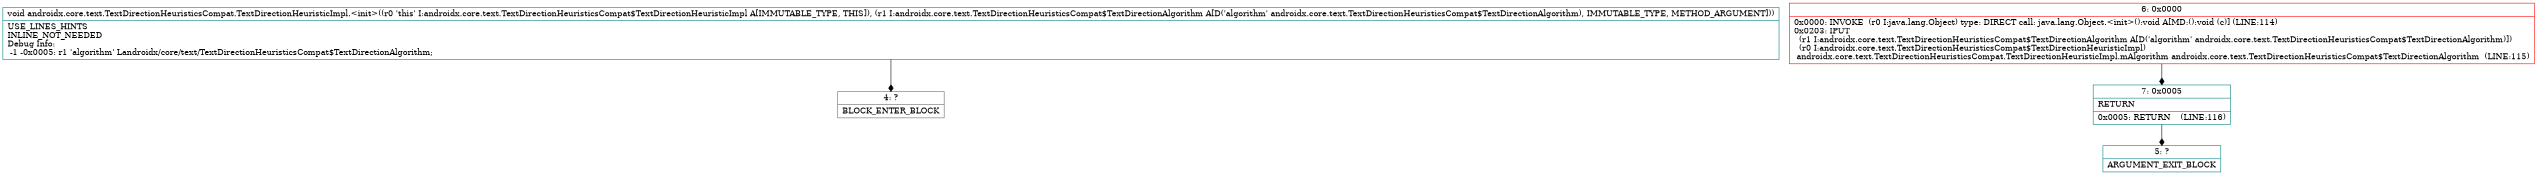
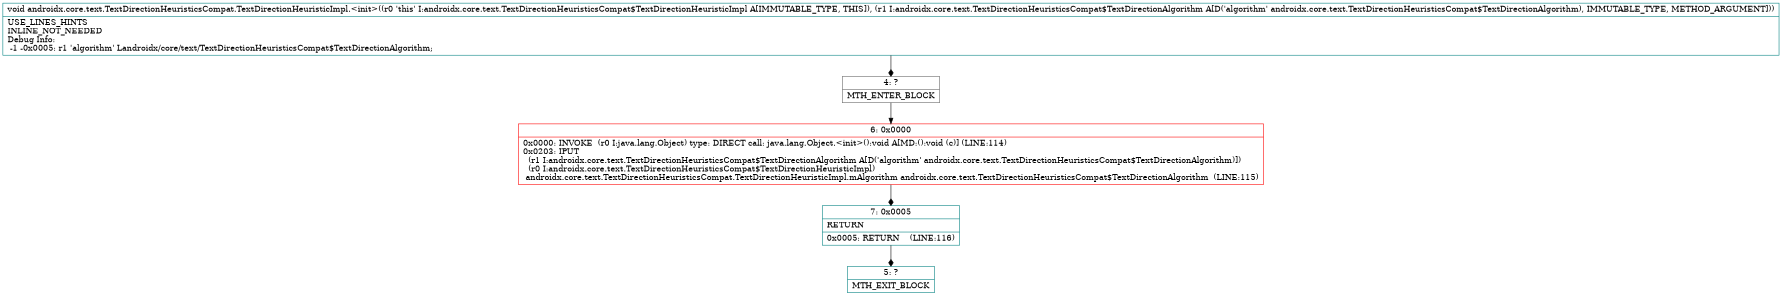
edge "4: ?" -> "6: 0x0000": added
node "4: ?": text "BLOCK_ENTER_BLOCK" -> "MTH_ENTER_BLOCK"
node "5: ?": text "ARGUMENT_EXIT_BLOCK" -> "MTH_EXIT_BLOCK"
